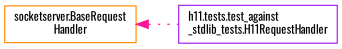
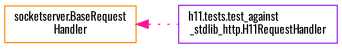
node "h11.tests.test_against _stdlib_tests.H11RequestHandler": label "h11.tests.test_against _stdlib_tests.H11RequestHandler" -> "h11.tests.test_against _stdlib_http.H11RequestHandler"
